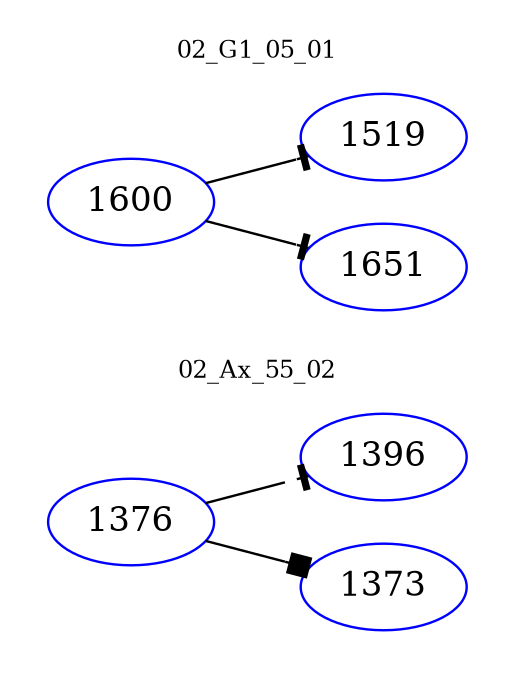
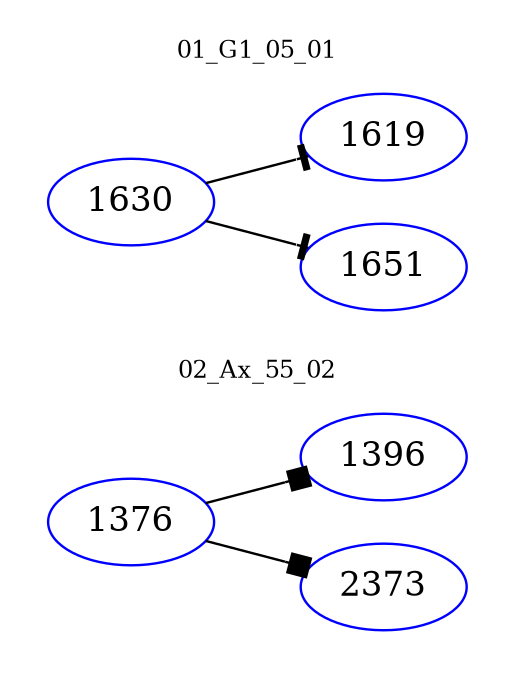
cluster "02_G1_05_01": label "02_G1_05_01" -> "01_G1_05_01"
node "1519": label "1519" -> "1619"
node "1600": label "1600" -> "1630"
edge "1376" -> "1396": arrowhead tee -> box
node "1373": label "1373" -> "2373"
